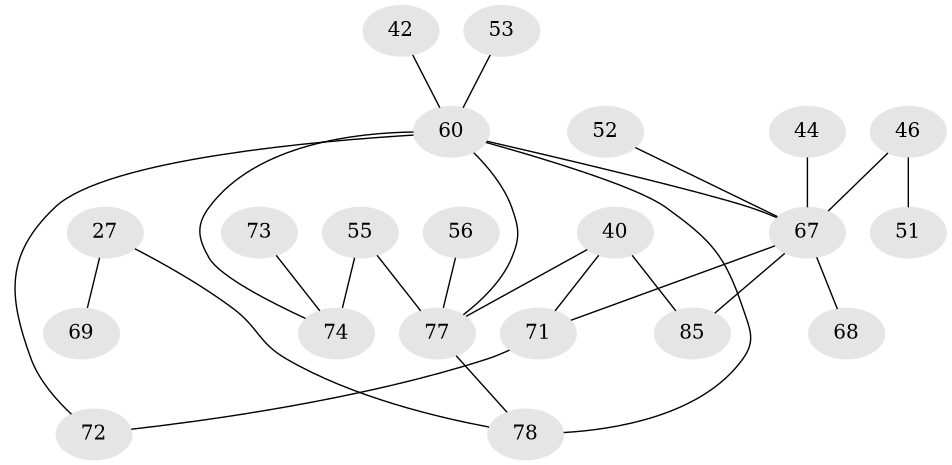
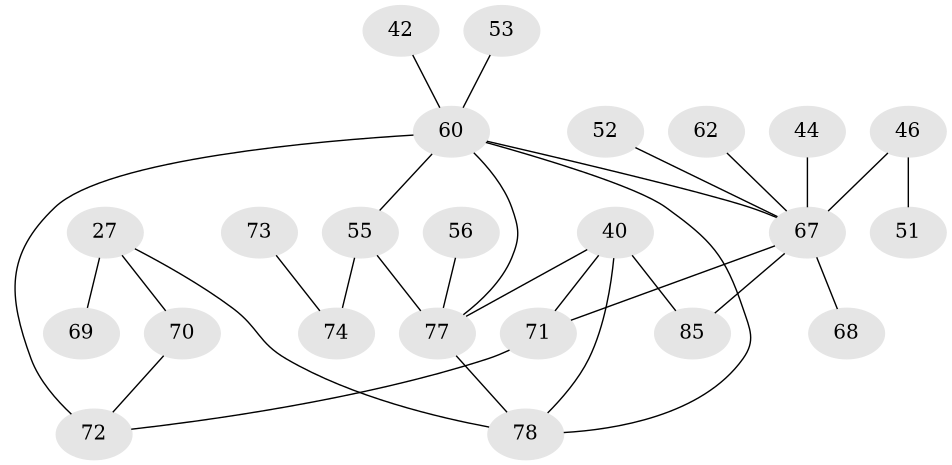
node "62": added
edge "60" -- "74": now "60" -- "55"
node "70": added
edge "40" -- "78": added
